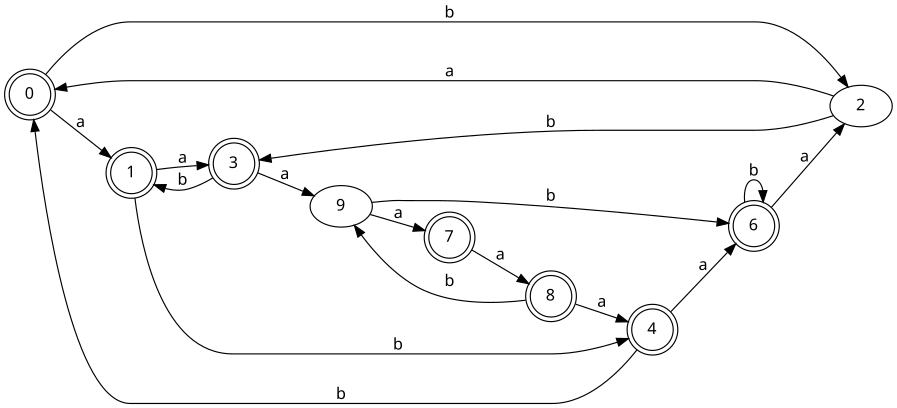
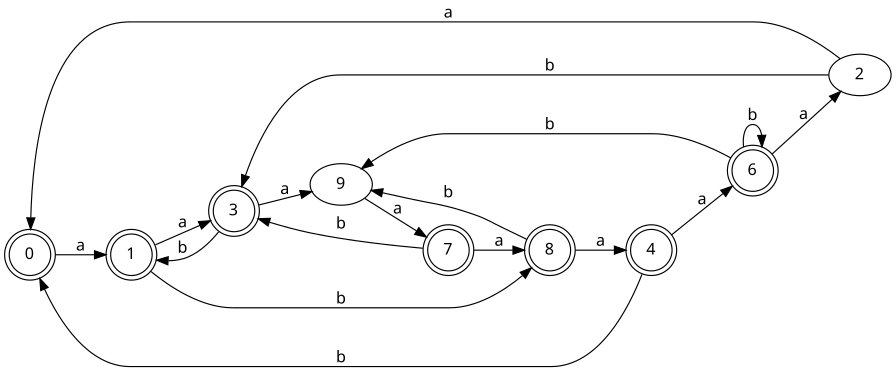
edge "0" -> "2": removed, label "b"
edge "9" -> "6": reversed
edge "7" -> "3": added, label "b"
edge "1" -> "4": now "1" -> "8"
